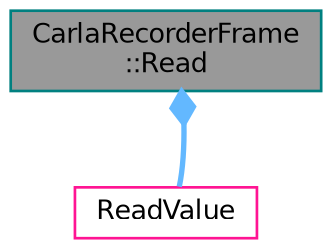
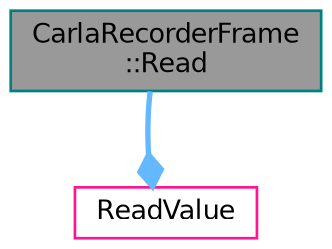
edge "ReadValue" -> "CarlaRecorderFrame ::Read": reversed
